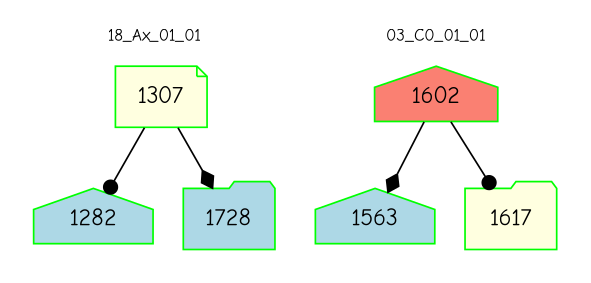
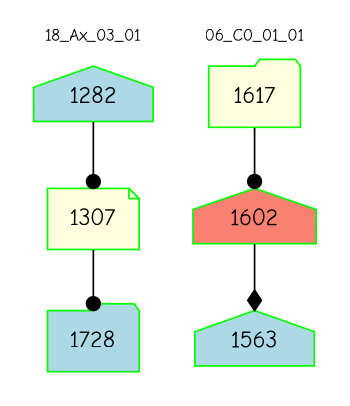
cluster "18_Ax_01_01": label "18_Ax_01_01" -> "18_Ax_03_01"
cluster "03_C0_01_01": label "03_C0_01_01" -> "06_C0_01_01"
edge "1307" -> "1728": arrowhead diamond -> dot
edge "1602" -> "1617": reversed
edge "1307" -> "1282": reversed
